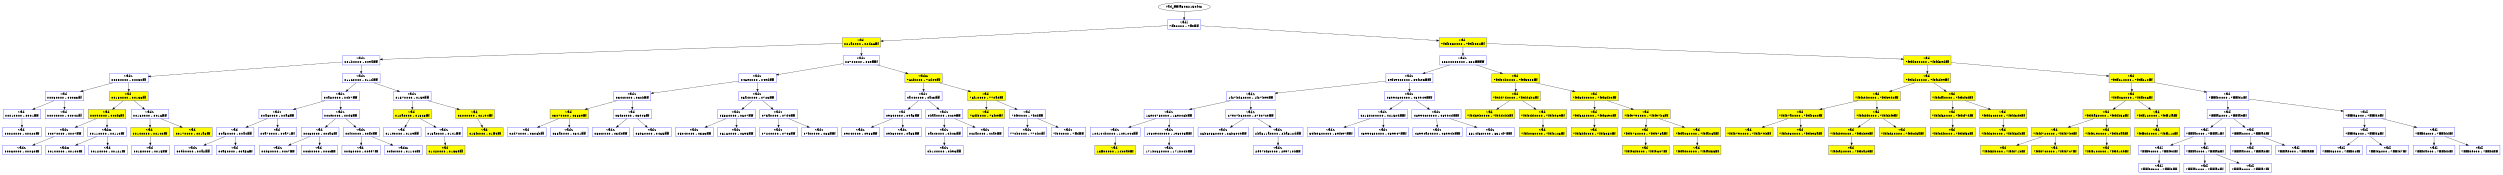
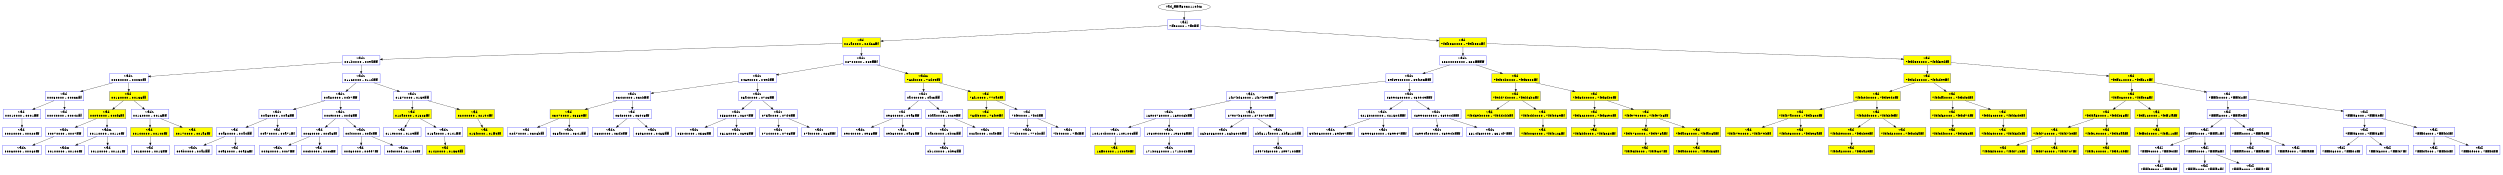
node "vad_fffffa8032150f48": label "vad_fffffa8032150f48" -> "vad_fffffa8032110f48"
